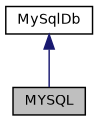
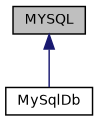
edge "MYSQL" -> "MySqlDb": reversed
